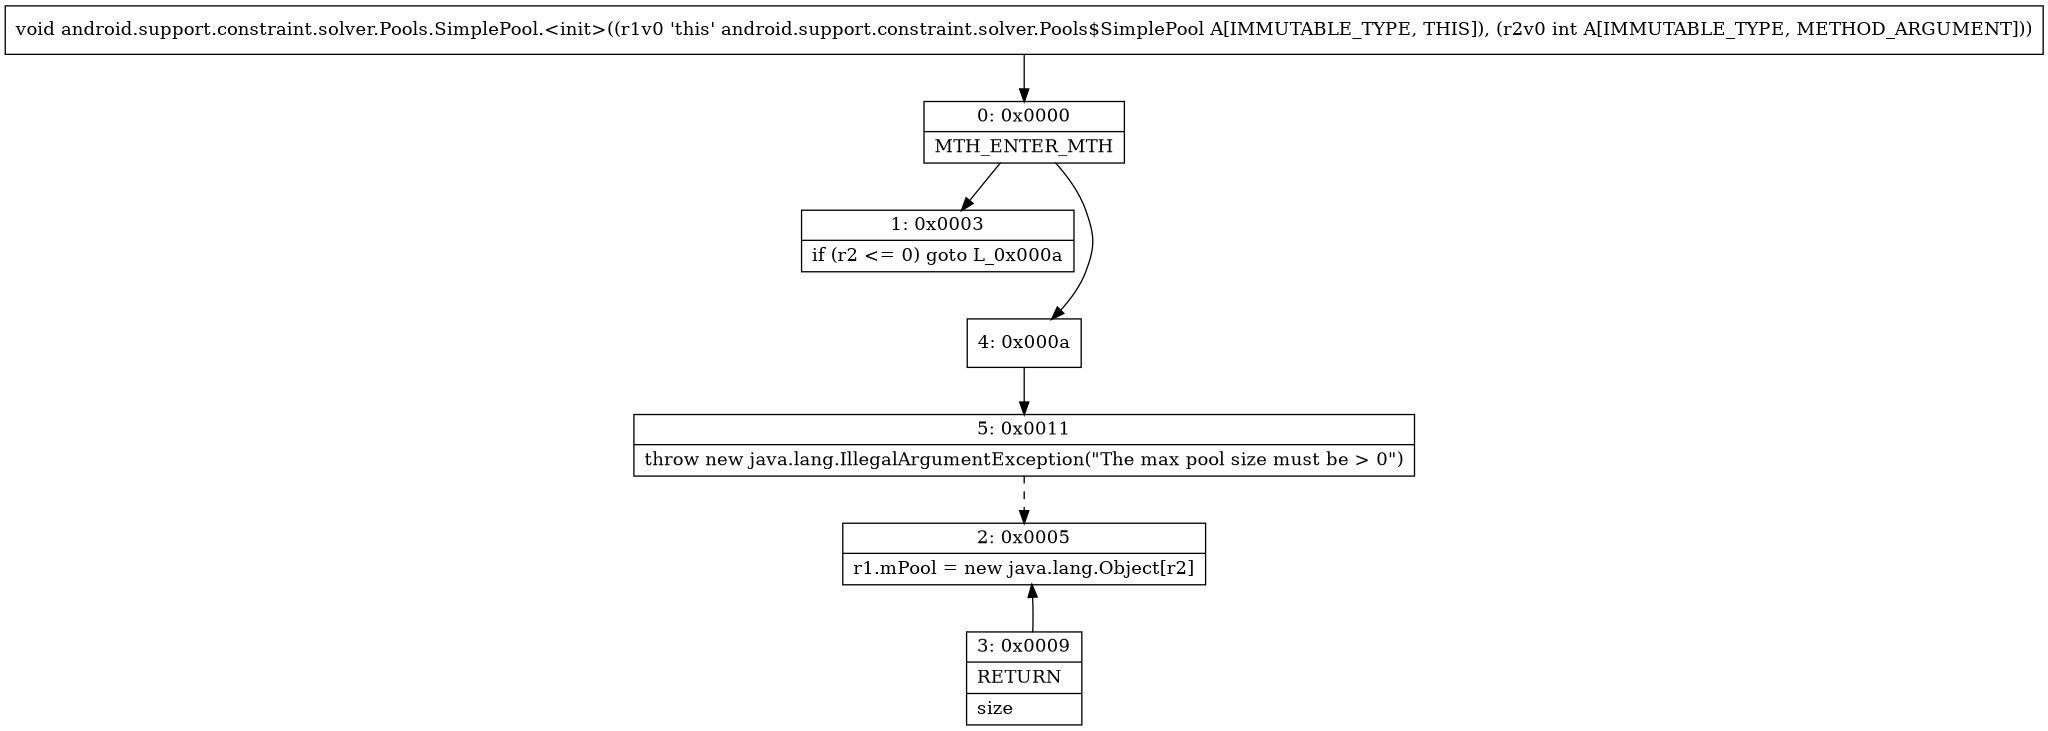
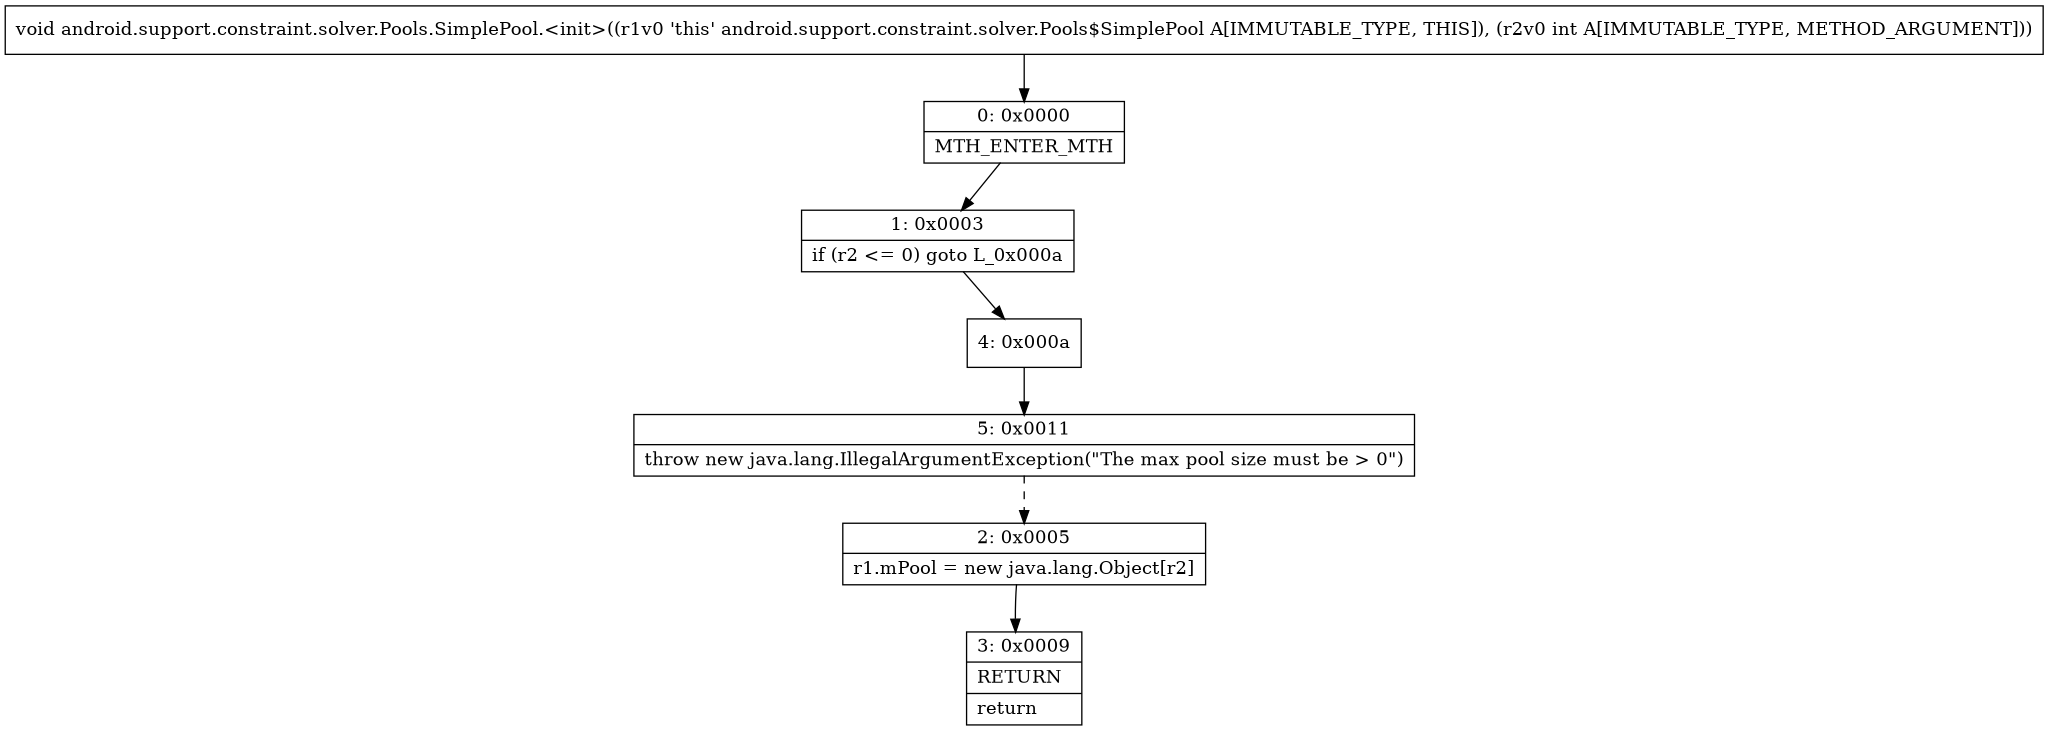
edge "0: 0x0000" -> "4: 0x000a": now "1: 0x0003" -> "4: 0x000a"
edge "3: 0x0009" -> "2: 0x0005": reversed
node "3: 0x0009": text "size" -> "return"
